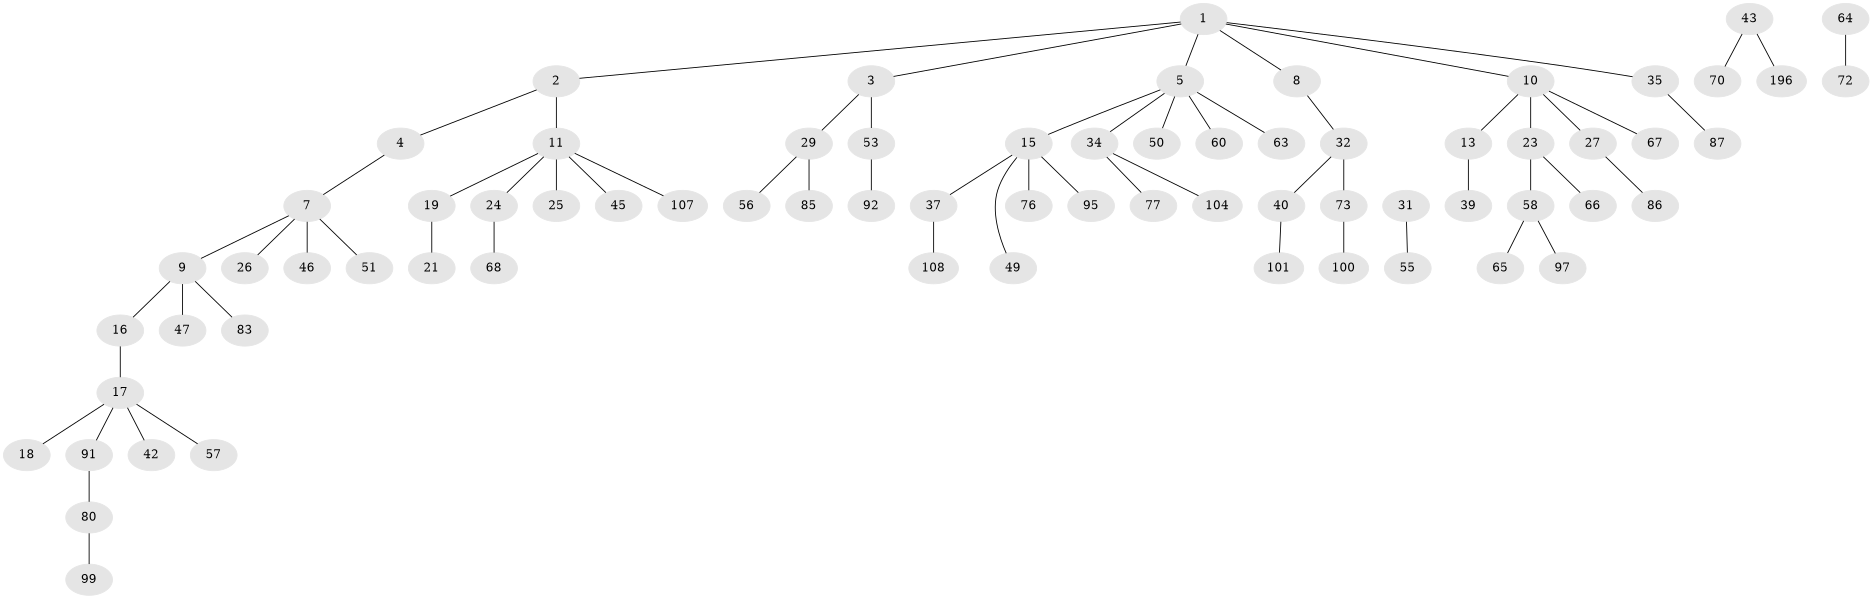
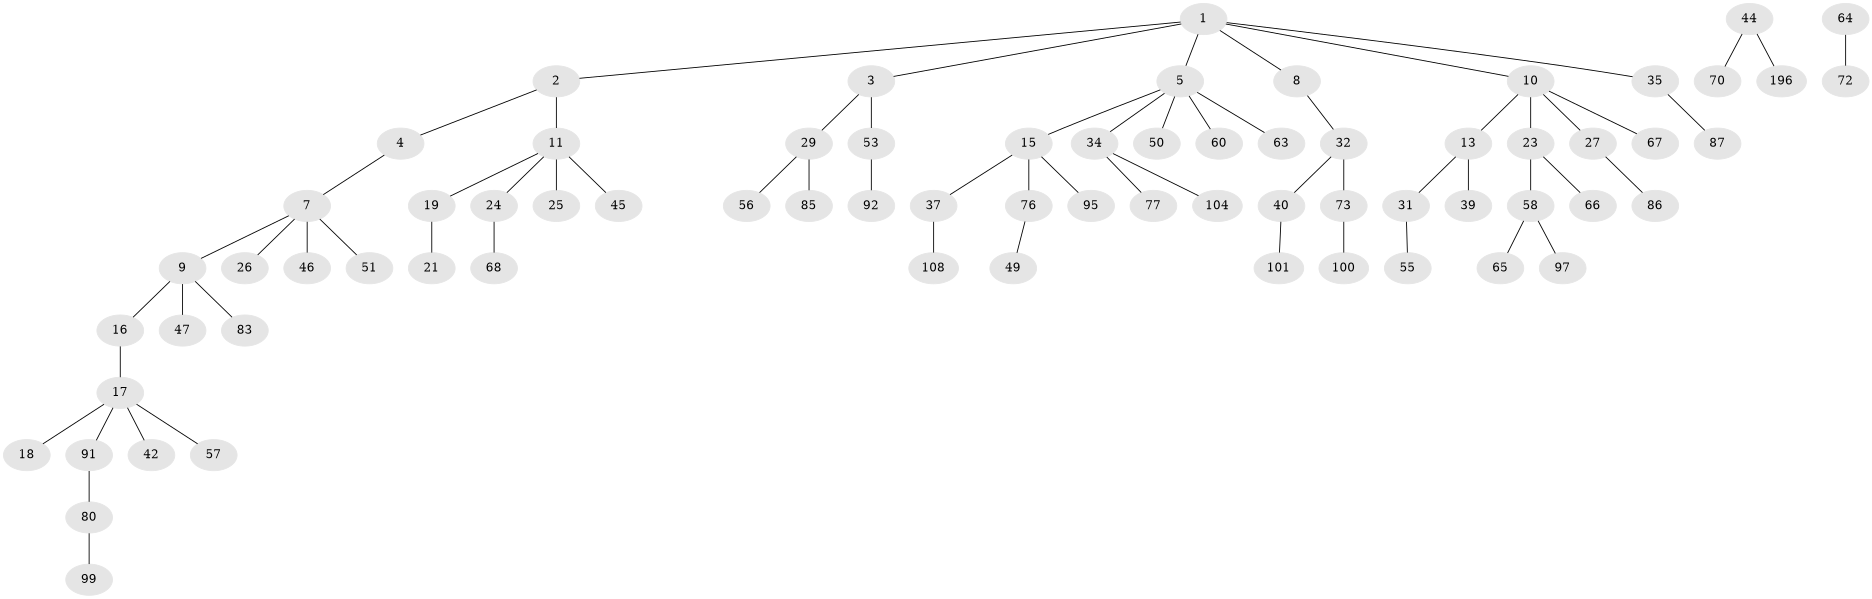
node "43": label "43" -> "44"
edge "13" -- "31": added
edge "15" -- "49": now "76" -- "49"
node "107": removed
